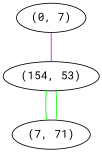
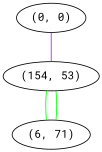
node "(0, 7)": label "(0, 7)" -> "(0, 0)"
node "(7, 71)": label "(7, 71)" -> "(6, 71)"
